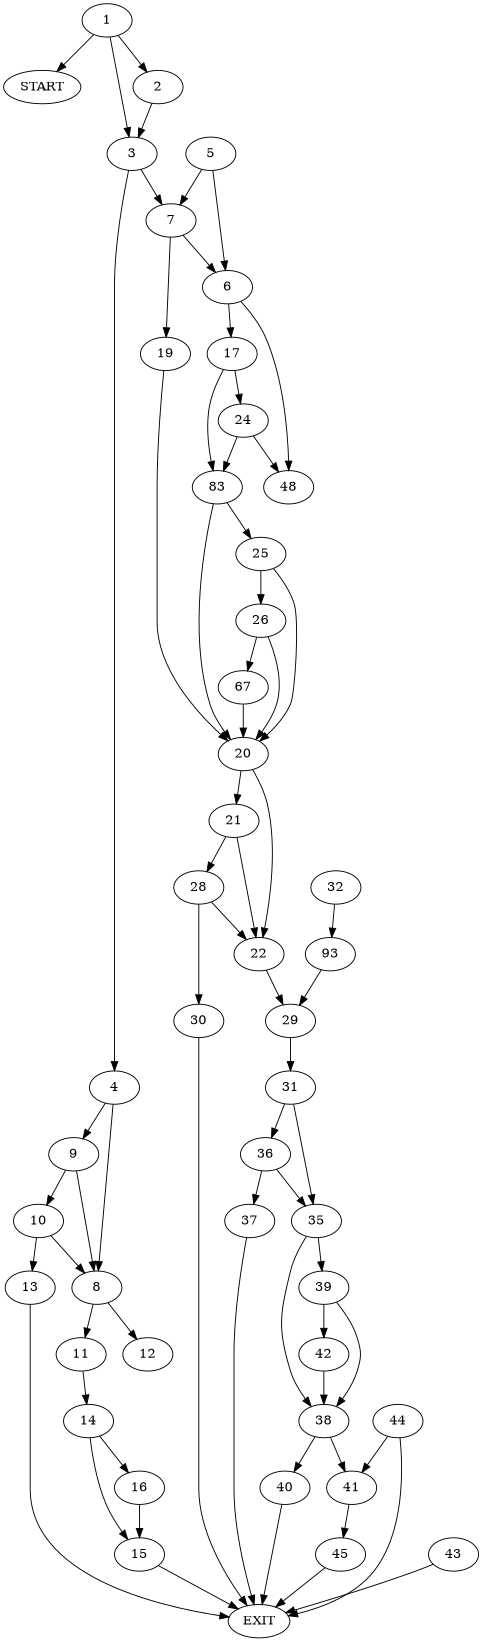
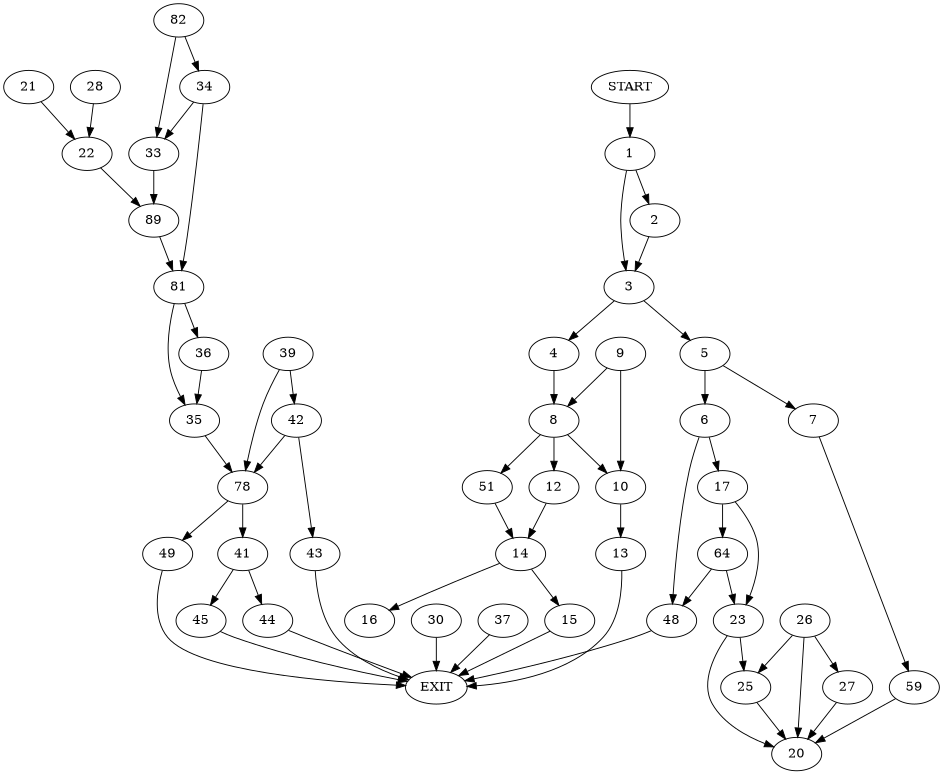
edge "1" -> "START": reversed
node "34": added
edge "3" -> "7": now "3" -> "5"
edge "7" -> "6": removed
node "19": label "19" -> "59"
node "24": label "24" -> "64"
edge "42" -> "43": added
node "83": label "83" -> "23"
edge "12" -> "14": added
edge "25" -> "26": reversed
edge "48" -> "EXIT": added
node "67": label "67" -> "27"
edge "20" -> "21": removed
edge "20" -> "22": removed
edge "21" -> "28": removed
node "32": label "32" -> "82"
edge "28" -> "30": removed
node "93": label "93" -> "33"
node "29": label "29" -> "89"
node "31": label "31" -> "81"
edge "4" -> "9": removed
edge "36" -> "37": removed
edge "35" -> "39": removed
edge "10" -> "8": reversed
node "11": label "11" -> "51"
node "38": label "38" -> "78"
edge "44" -> "41": reversed
node "40": label "40" -> "49"
edge "16" -> "15": removed
